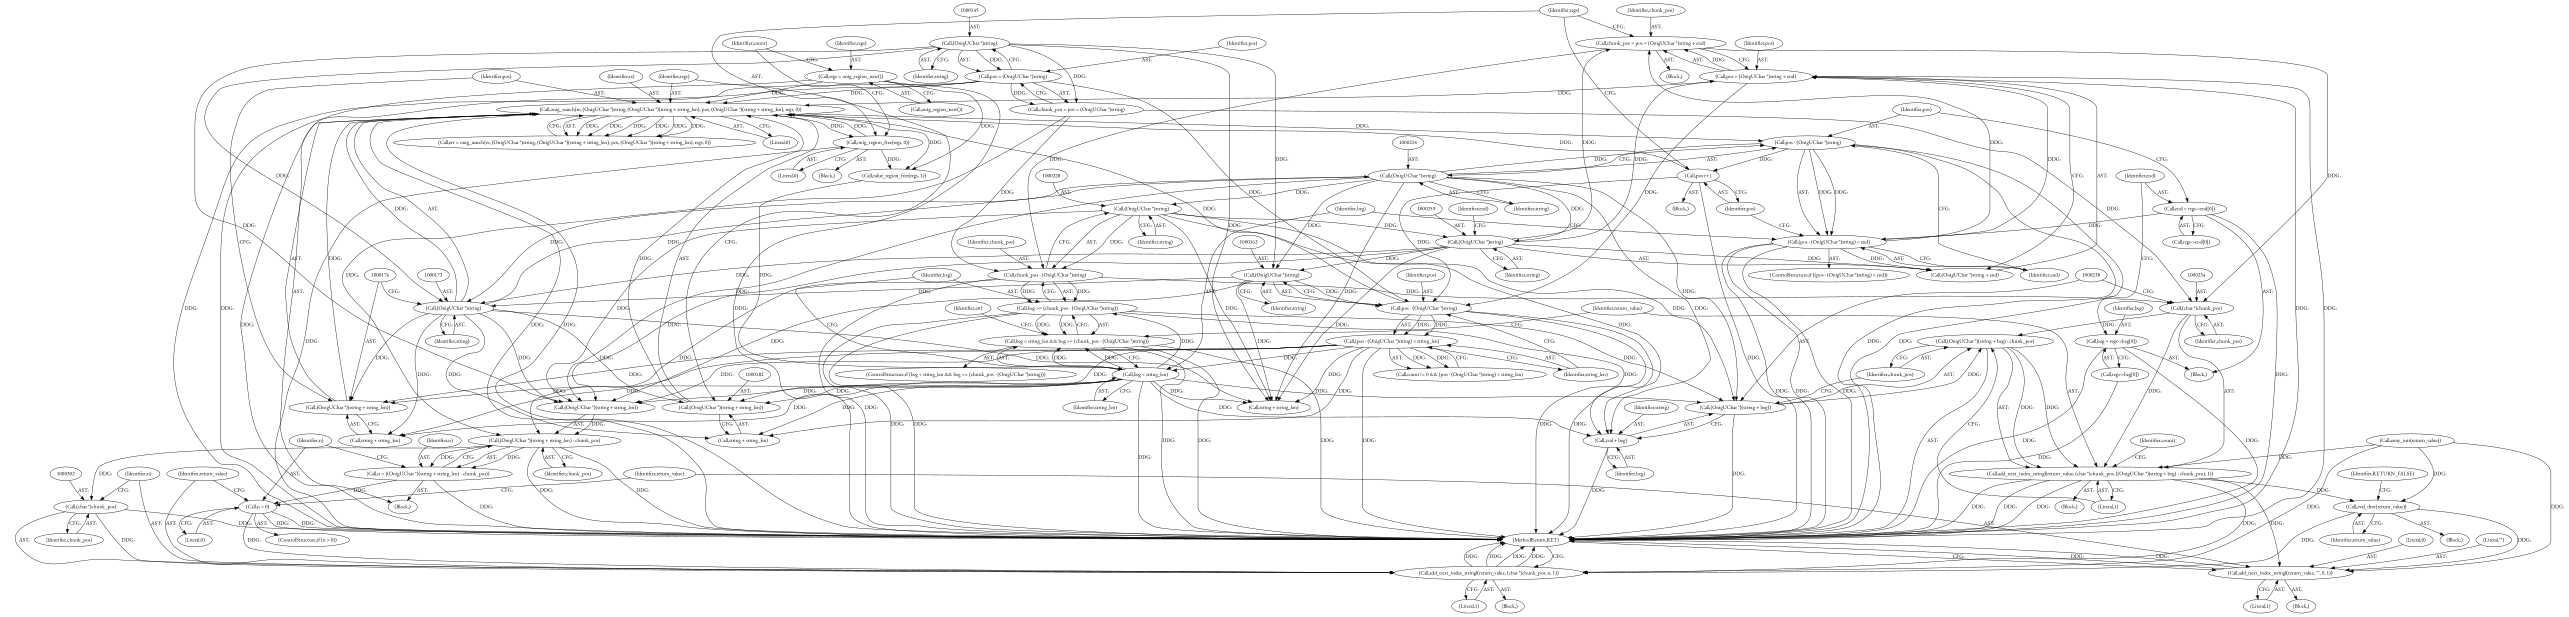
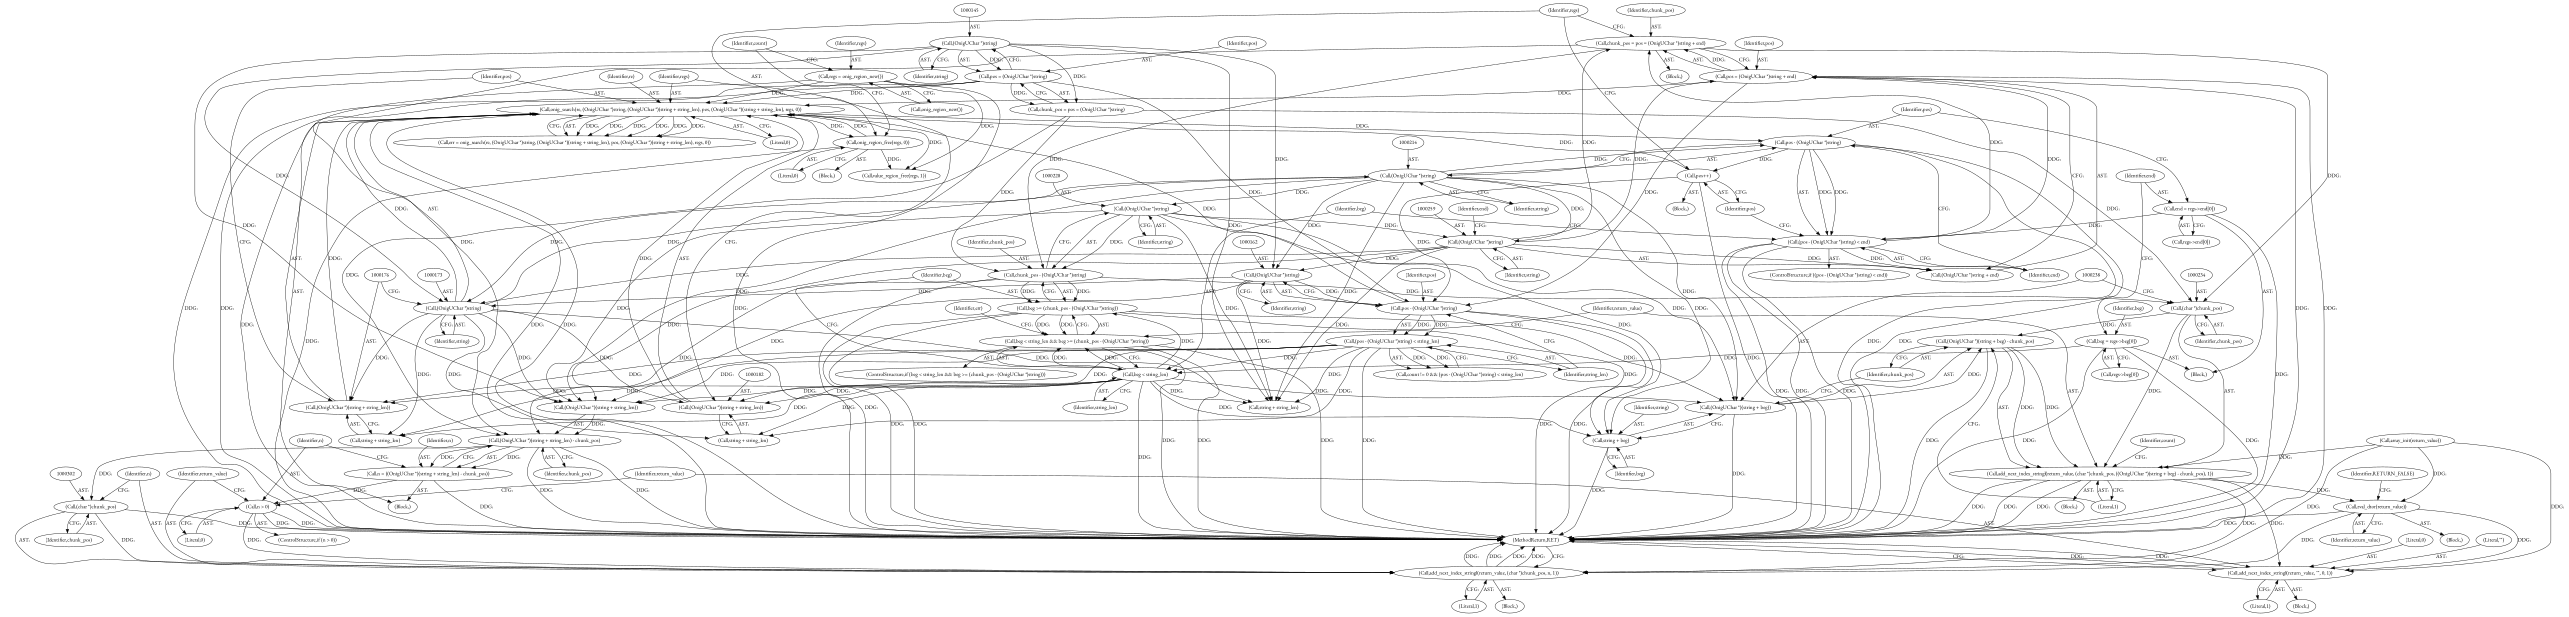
edge "(Call,chunk_pos = pos = (OnigUChar *)string + end)" -> "(Call,(OnigUChar *)(string + string_len) - chunk_pos)": added, label "DDG:"
edge "(Call,value_region_free(regs, 1))" -> "(Call,beg < string_len)": now "(Call,beg = regs->beg[0])" -> "(Call,beg < string_len)"
node "(Call,zval + beg)": label "(Call,zval + beg)" -> "(Call,string + beg)"
edge "(Call,(OnigUChar *)(string + beg) - chunk_pos)" -> "(MethodReturn,RET)": label "AST: " -> "DDG: "
edge "(Call,regs->beg[0])" -> "(MethodReturn,RET)": now "(Call,zval_dtor(return_value))" -> "(MethodReturn,RET)"
